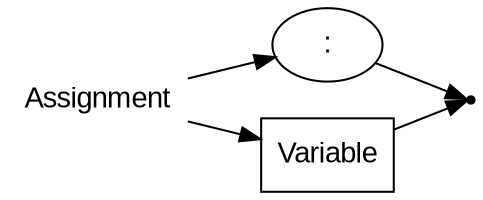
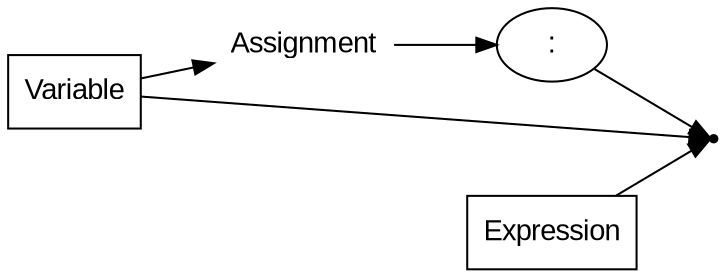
edge "Assignment" -> "Variable": reversed
node "Expression": added
